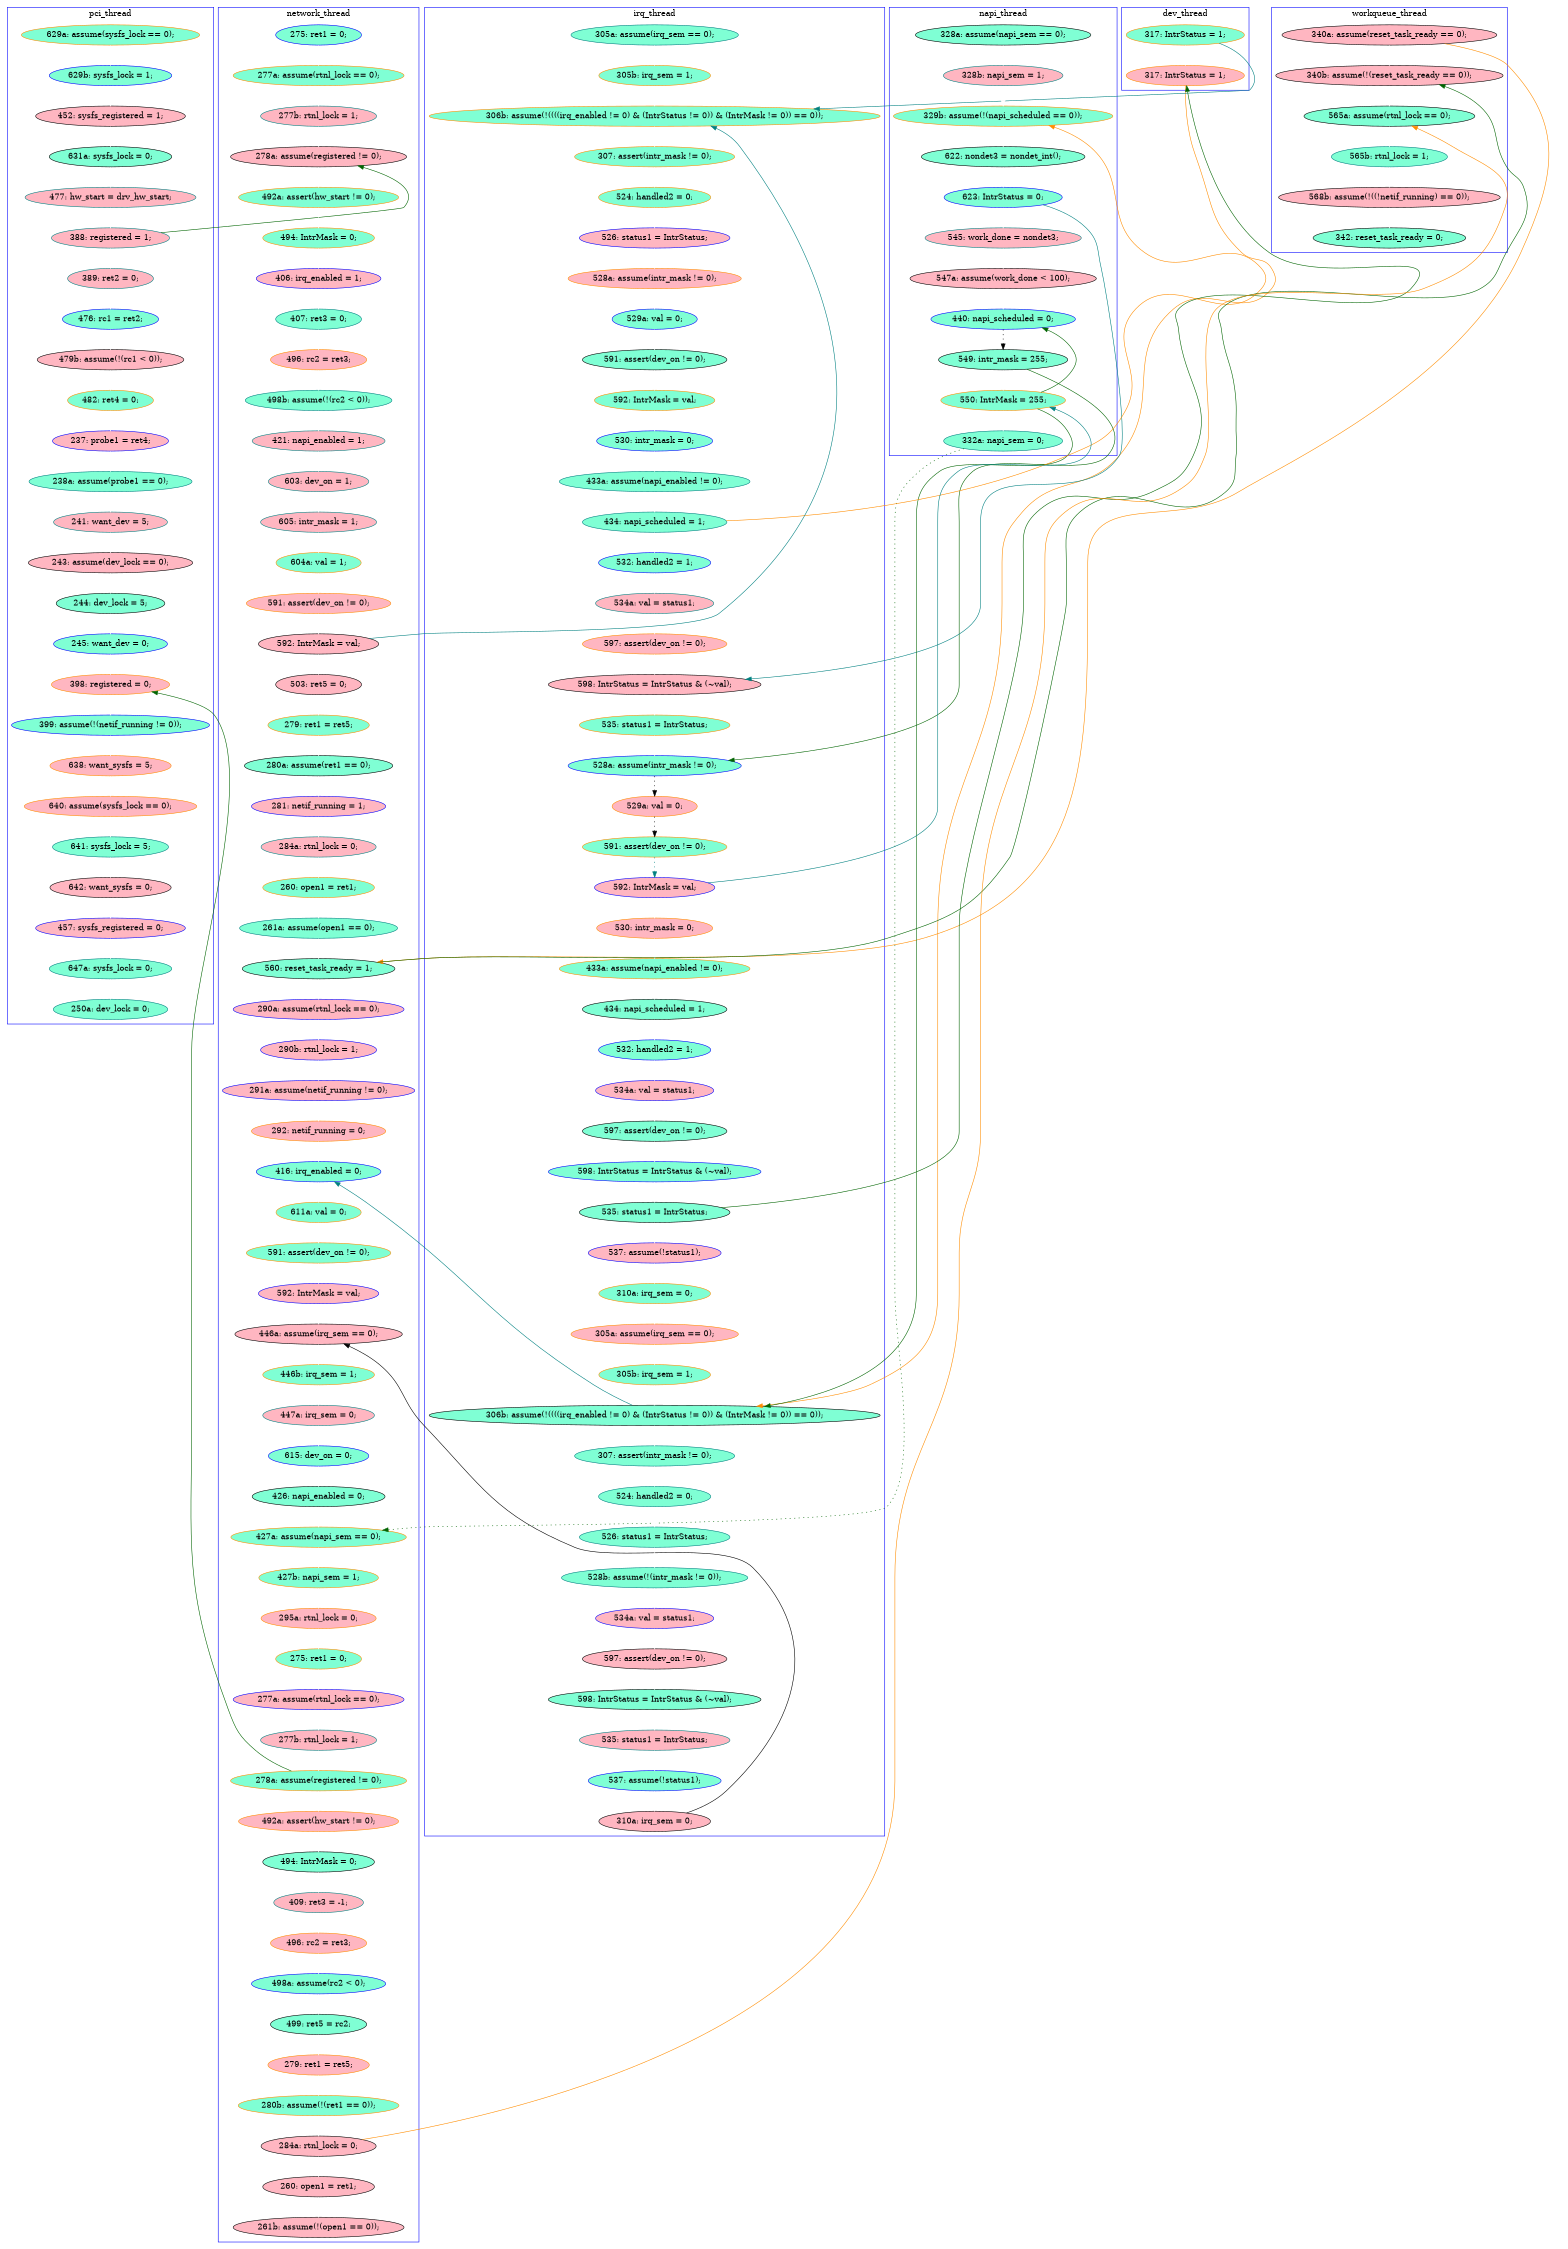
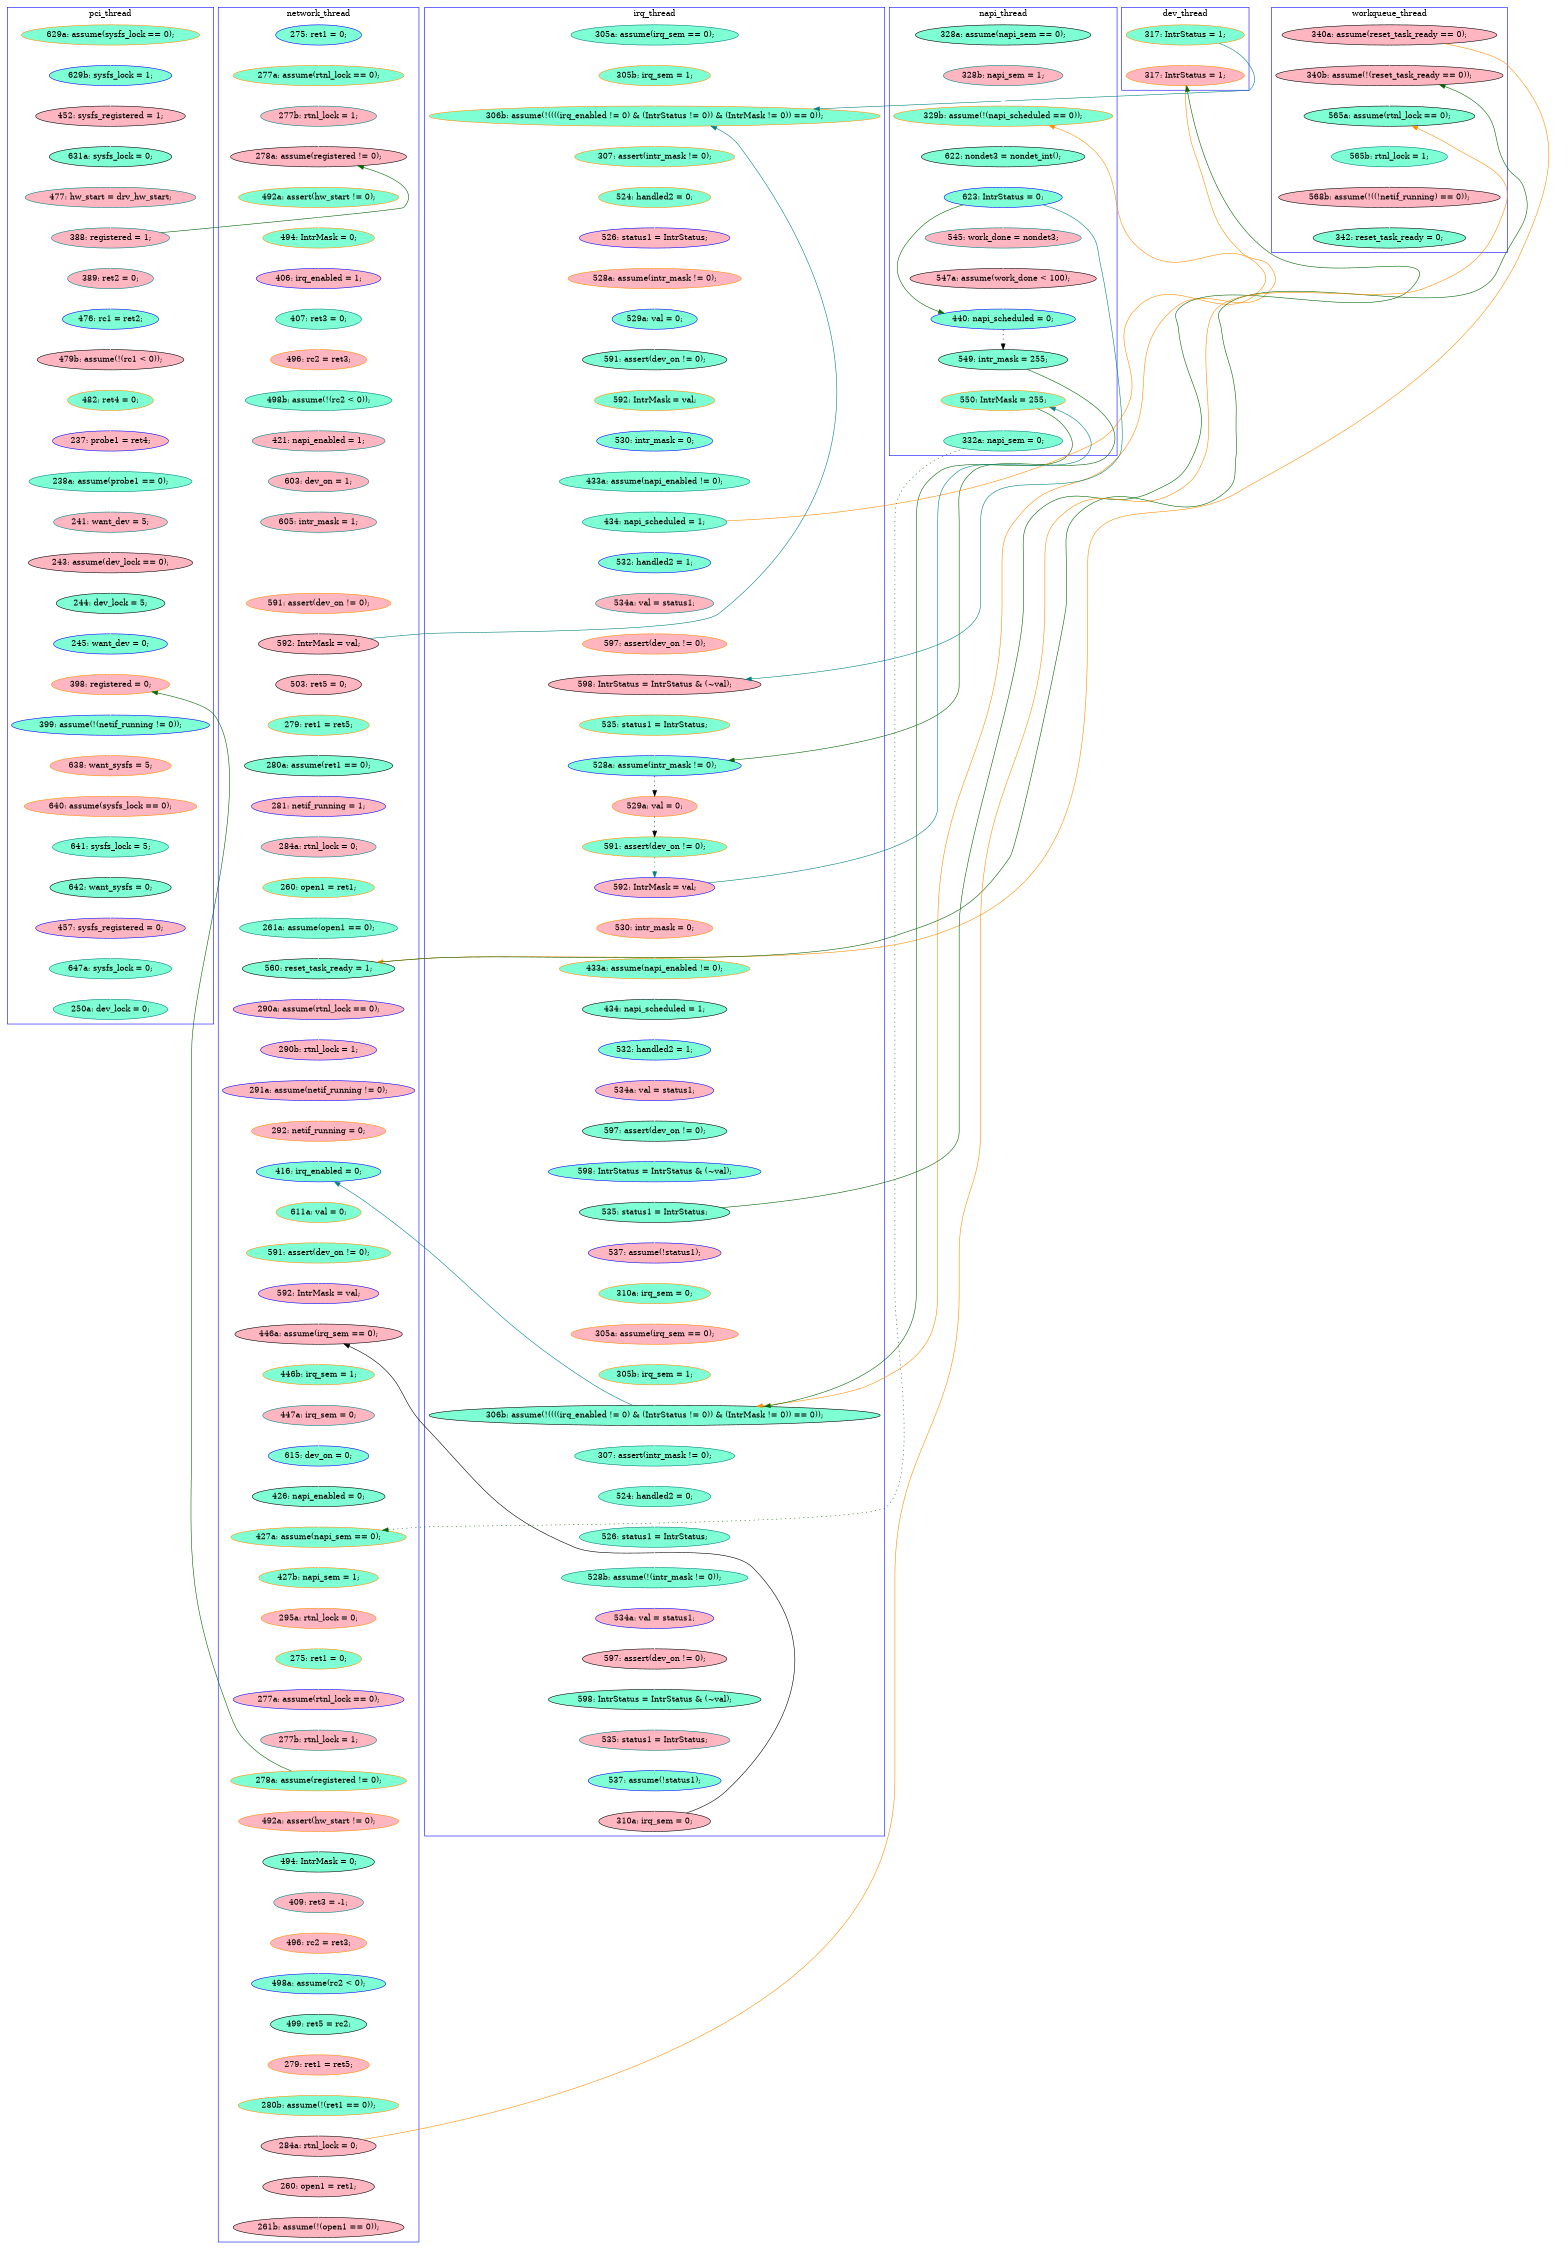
edge "550: IntrMask = 255;" -> "440: napi_scheduled = 0;": now "623: IntrStatus = 0;" -> "440: napi_scheduled = 0;"
node "604a: val = 1;": removed
node "642: want_sysfs = 0;": fillcolor lightpink -> aquamarine
